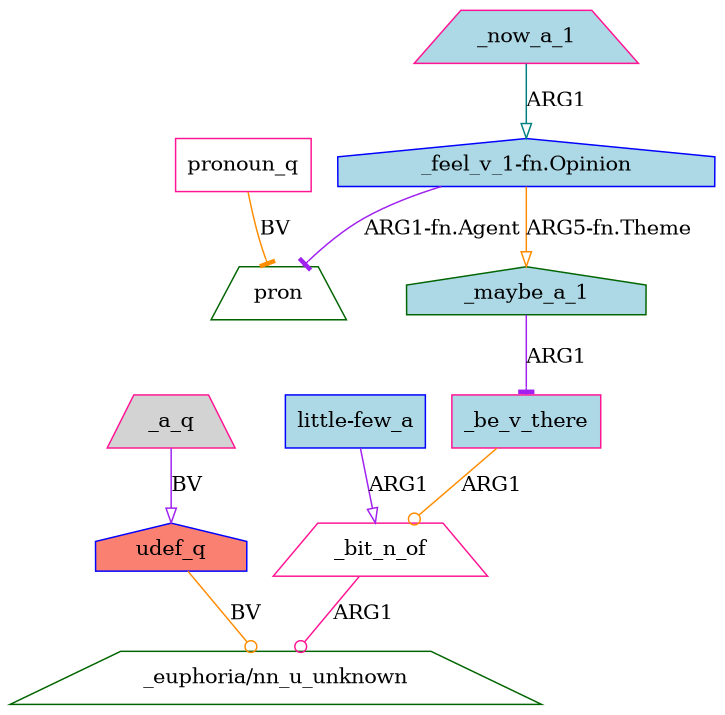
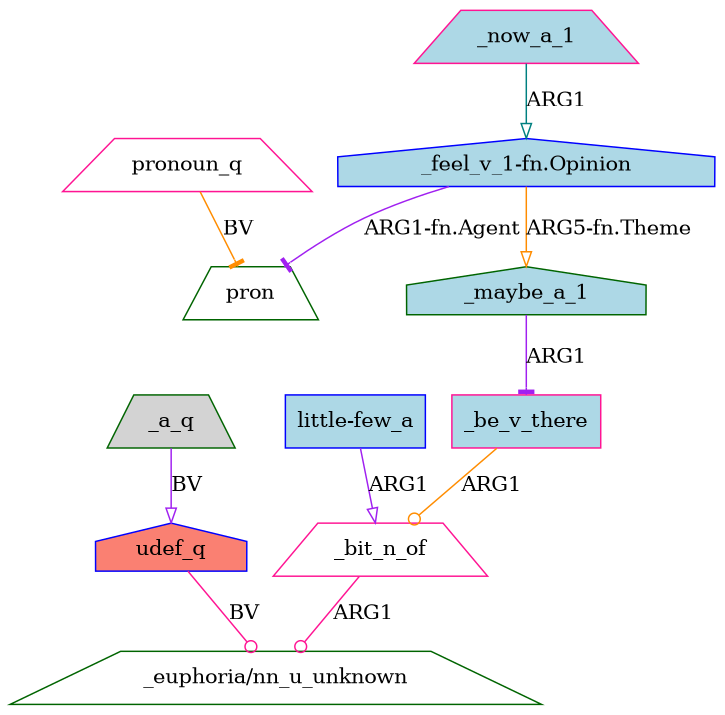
node "pronoun_q": shape box -> trapezium
node "_a_q": color deeppink -> darkgreen
edge "udef_q" -> "_euphoria/nn_u_unknown": color darkorange -> deeppink
